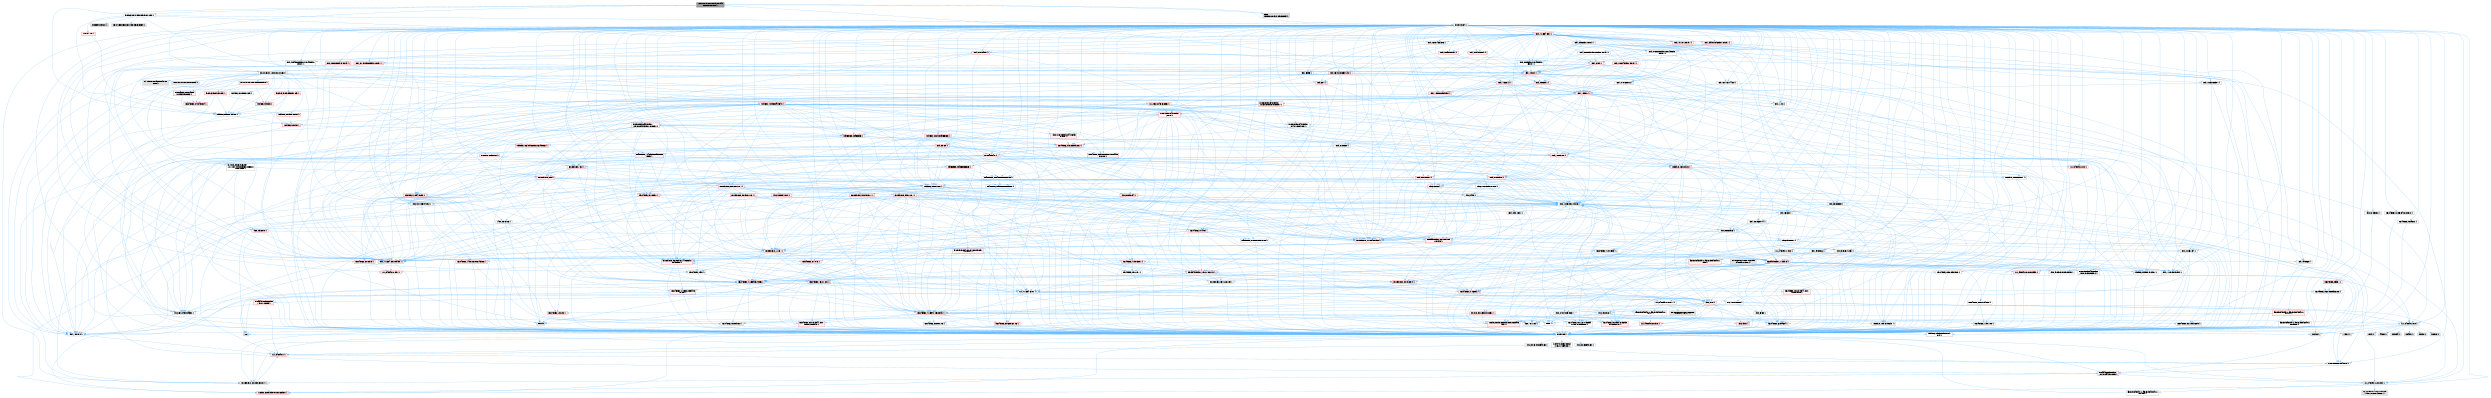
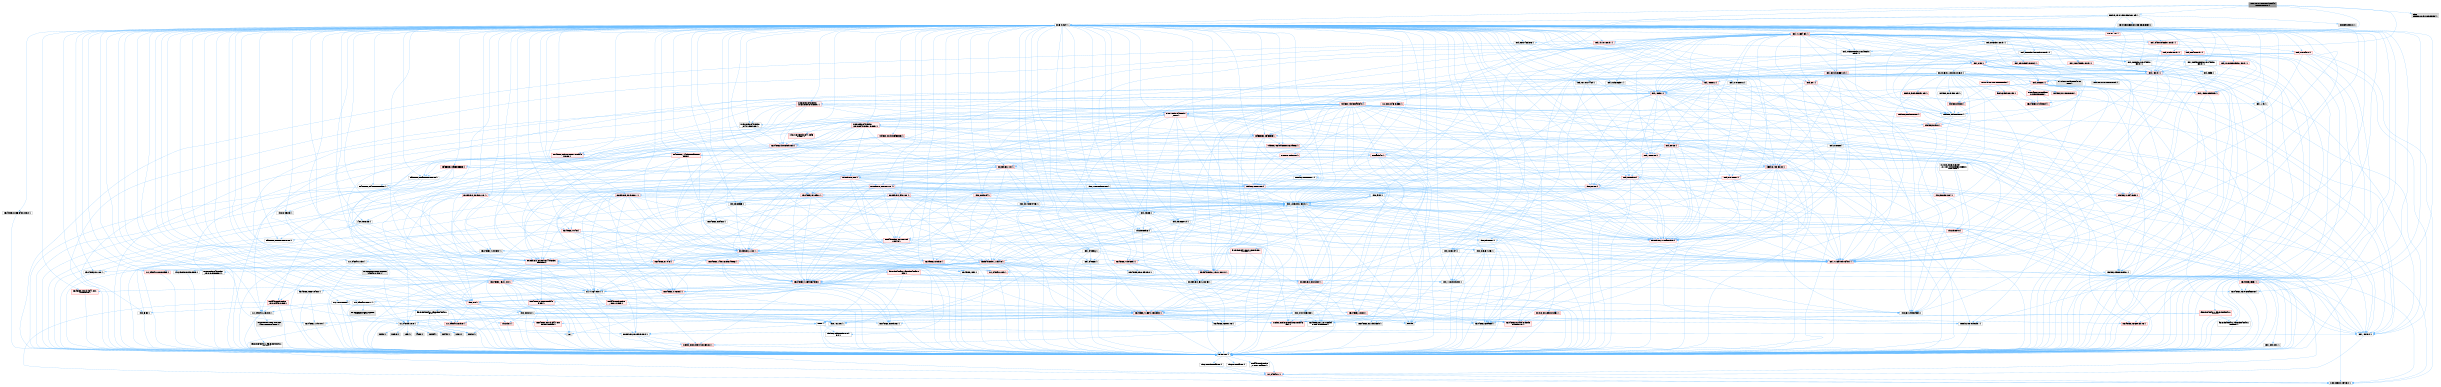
node "UObject/StructOnScope.h": added
node "HAL/PlatformTLS.h": removed
edge "PreprocessorHelpers.h" -> "ProfilingDebugging /CpuProfilerTrace.h": reversed
